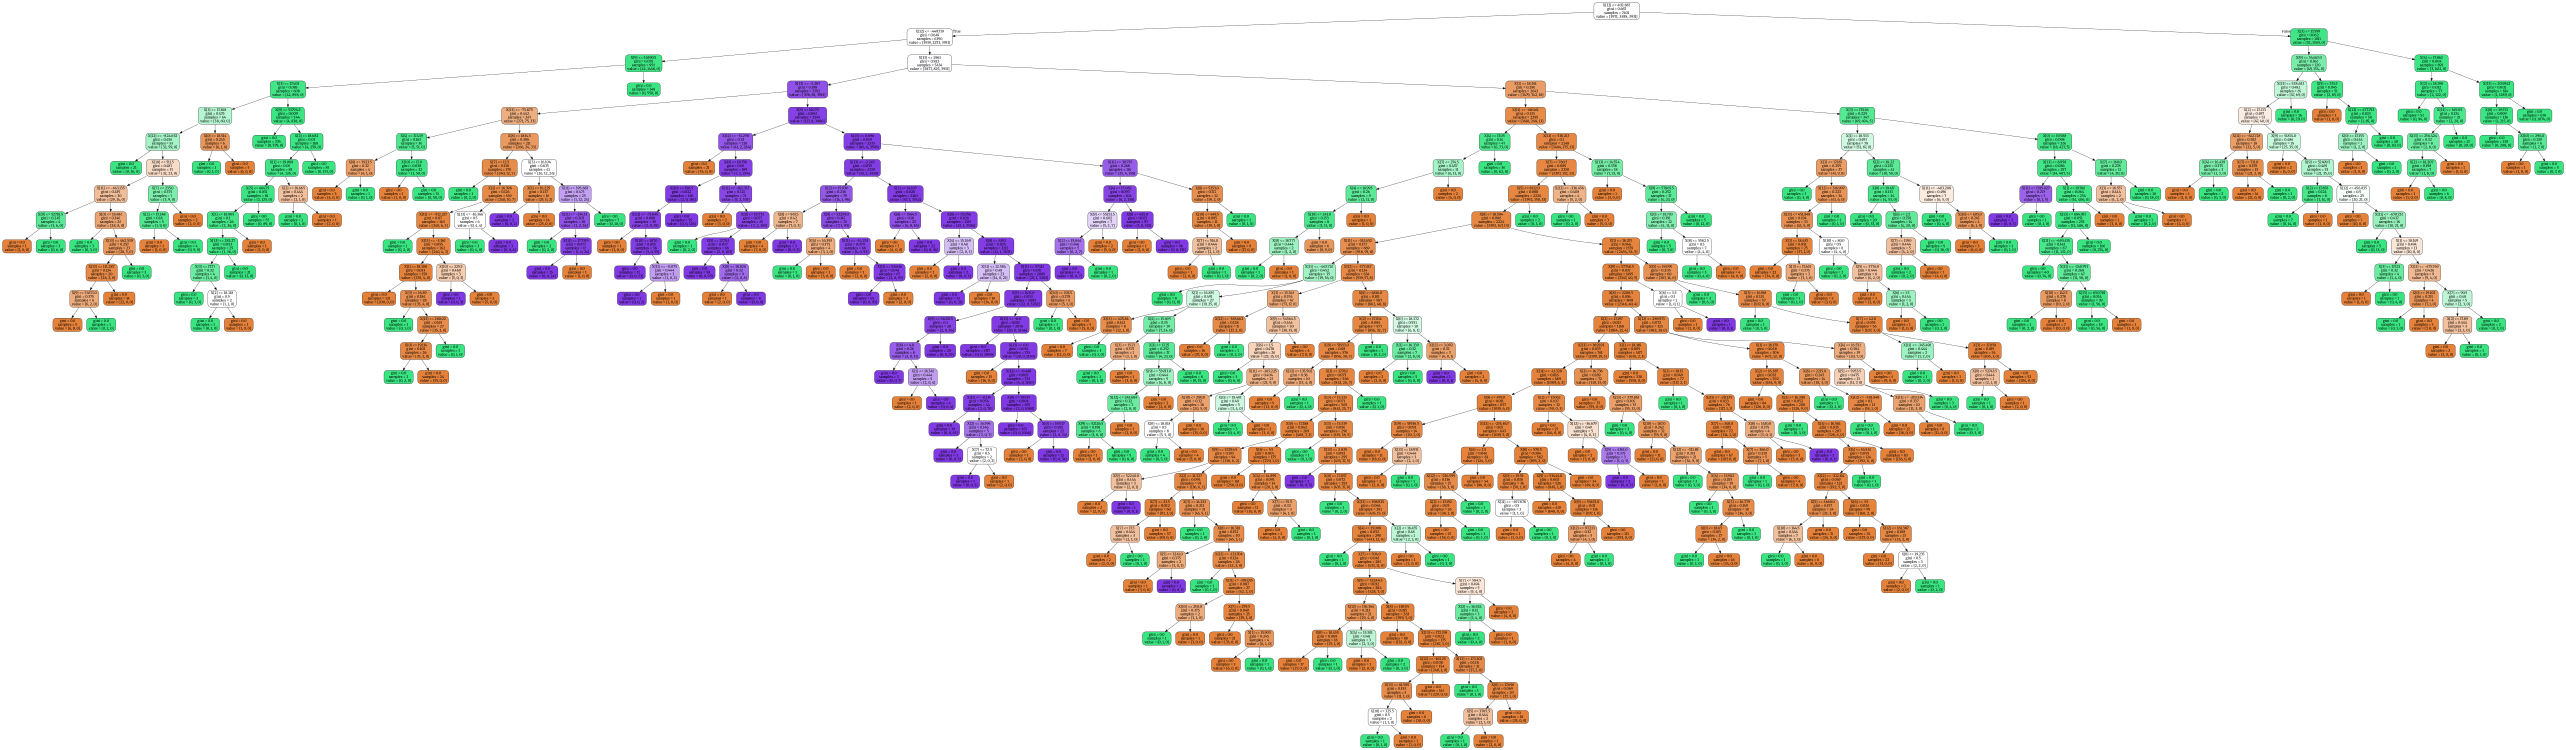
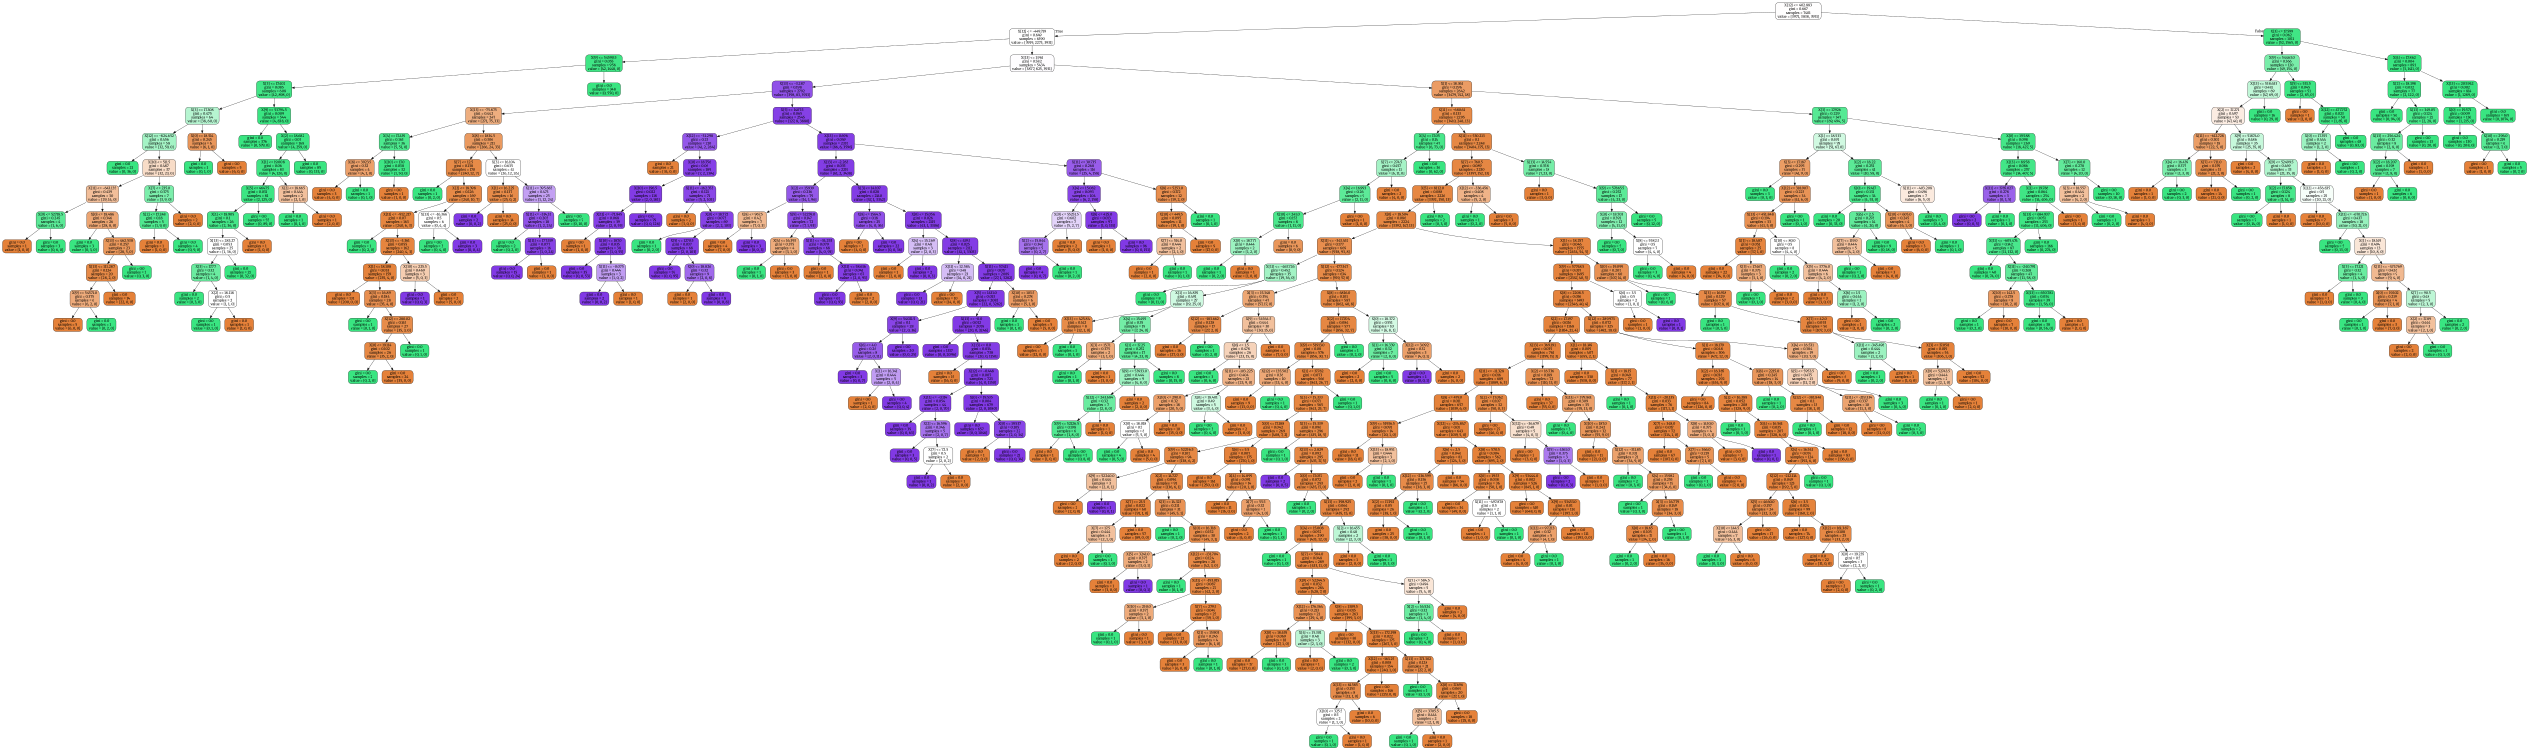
node "gini = 0.0 samples = 31 value = [0, 50, 0]": removed
edge "X[11] <= -403.208 gini = 0.496 samples = 7 value = [6, 5, 0]" -> "X[10] <= 605.0 gini = 0.245 samples = 4 value = [6, 1, 0]": now "X[0] <= 19.417 gini = 0.131 samples = 34 value = [4, 53, 0]" -> "X[10] <= 605.0 gini = 0.245 samples = 4 value = [6, 1, 0]"
node "X[13] <= 283.27 gini = 0.053 samples = 25 value = [1, 36, 0]": fillcolor #3ee684 -> #ffffff
edge "X[8] <= 570.5 gini = 0.004 samples = 562 value = [895, 2, 0]" -> "gini = 0.0 samples = 34 value = [49, 0, 0]": now "X[0] <= 19.53 gini = 0.038 samples = 36 value = [50, 1, 0]" -> "gini = 0.0 samples = 34 value = [49, 0, 0]"
